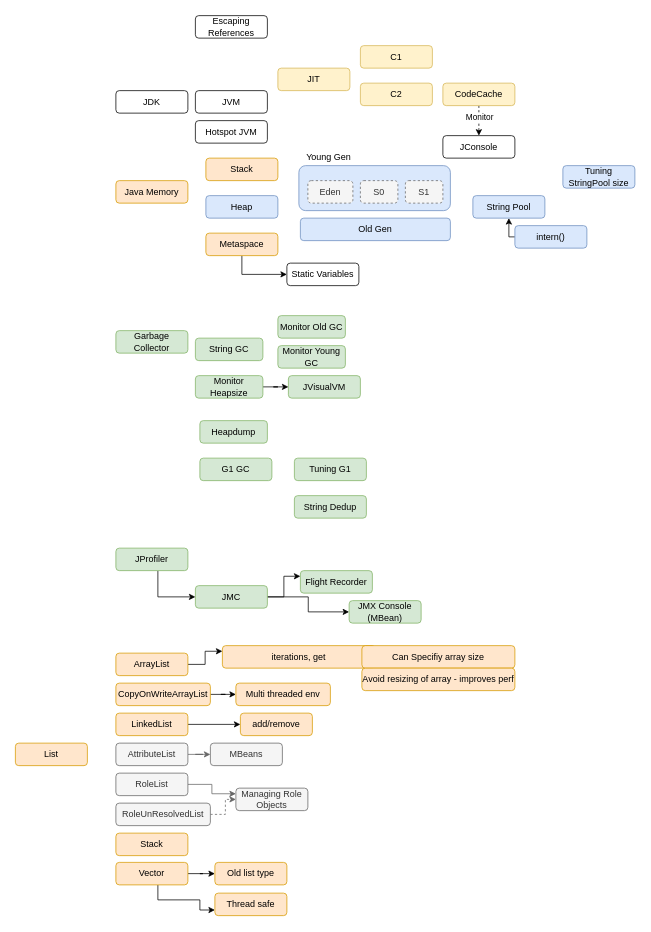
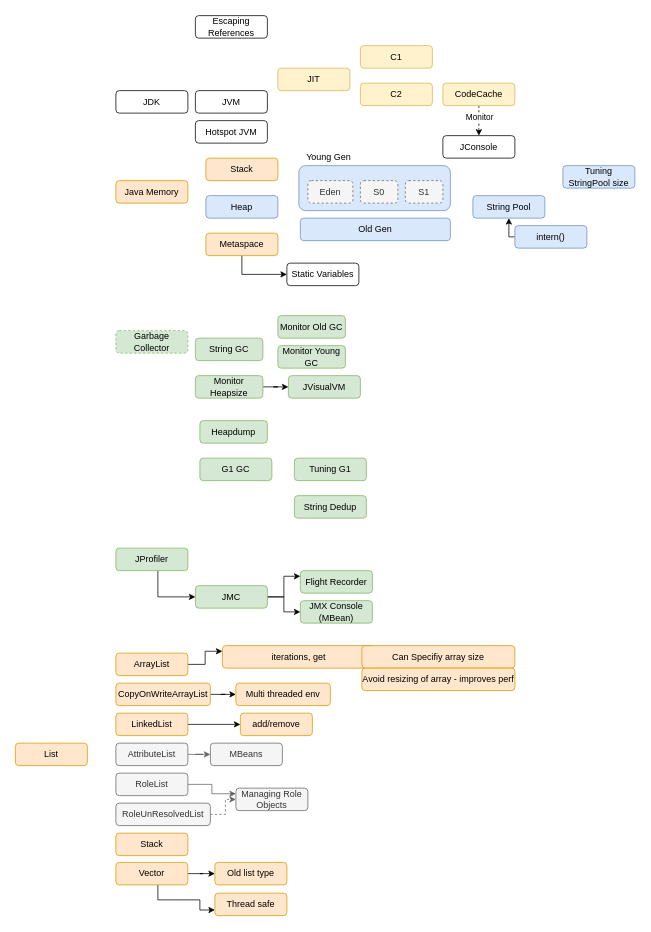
node "Garbage Collector": style solid -> dashed
node "JMX Console (MBean)": moved (385, 612) -> (336, 612)
